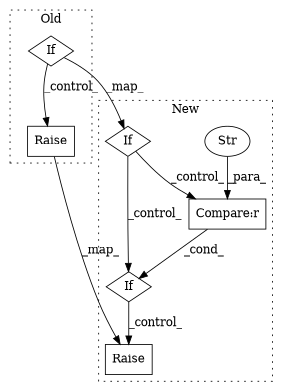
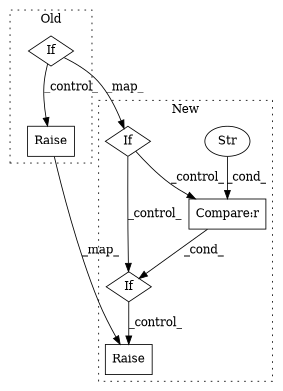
edge "Str" -> "Compare:r": label "_para_" -> "_cond_"
